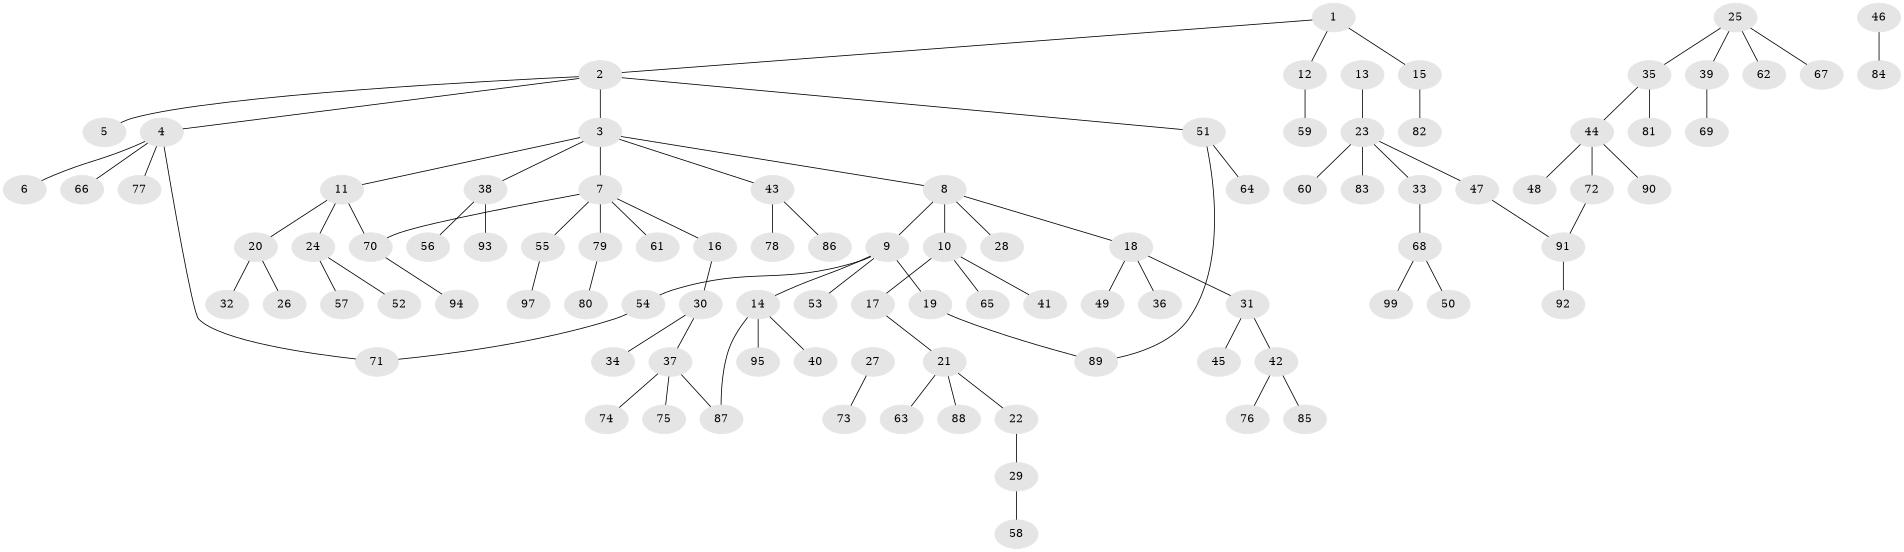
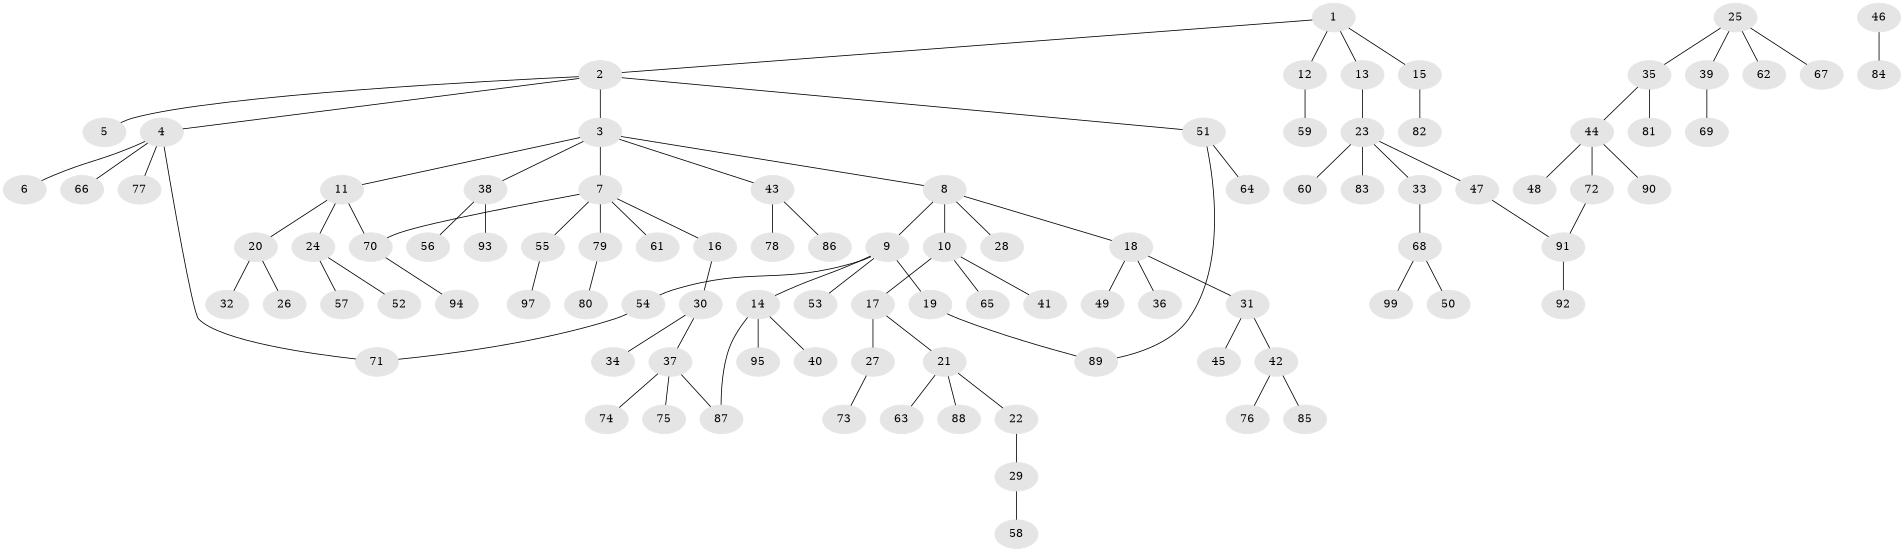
edge "1" -- "13": added
edge "17" -- "27": added
